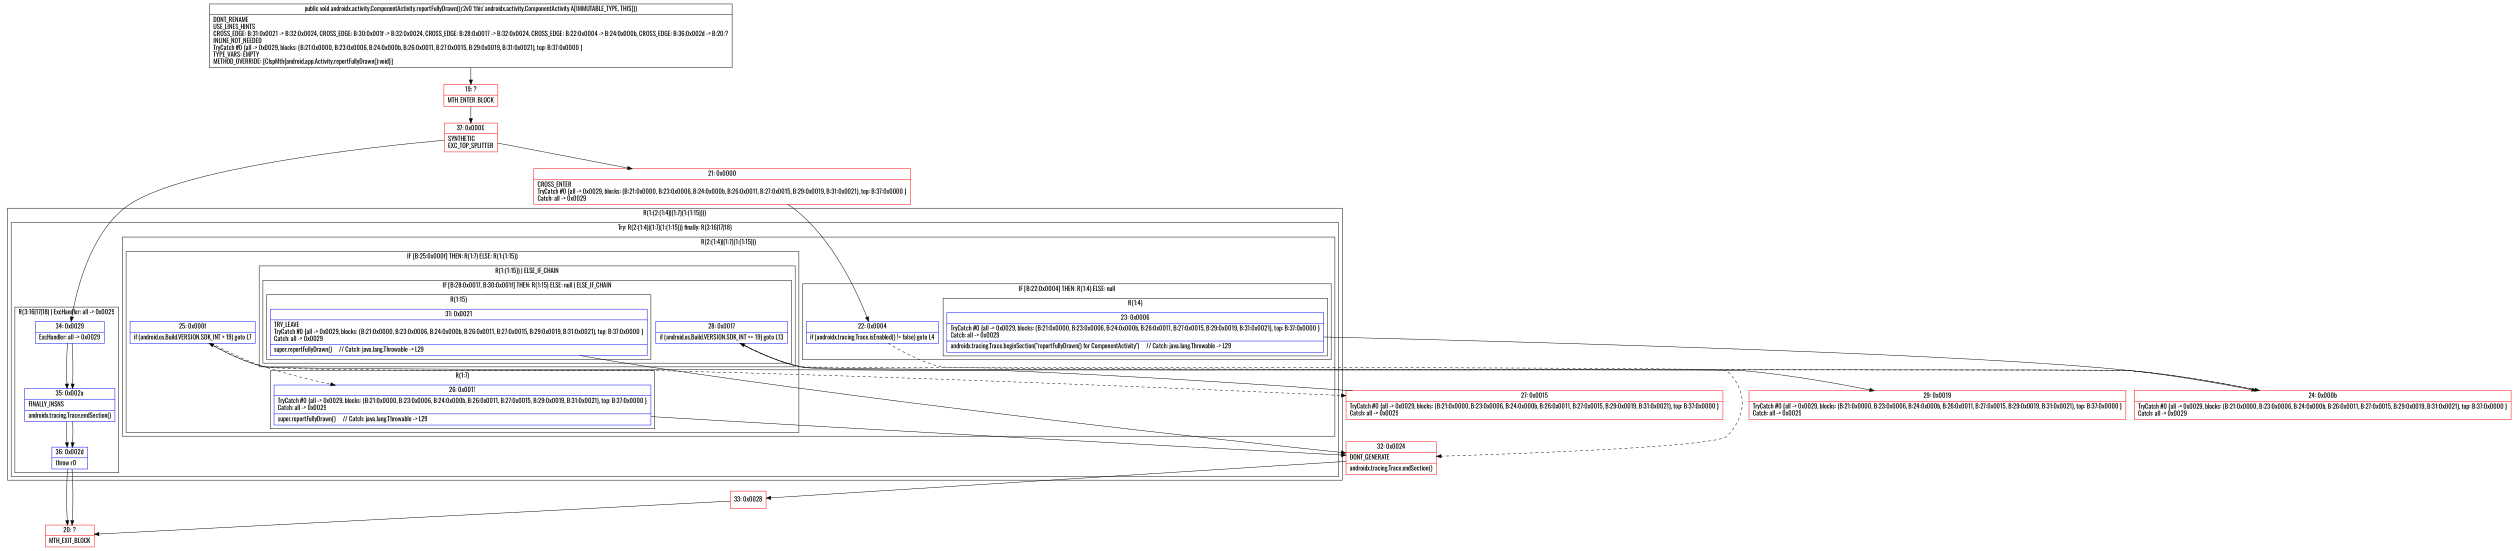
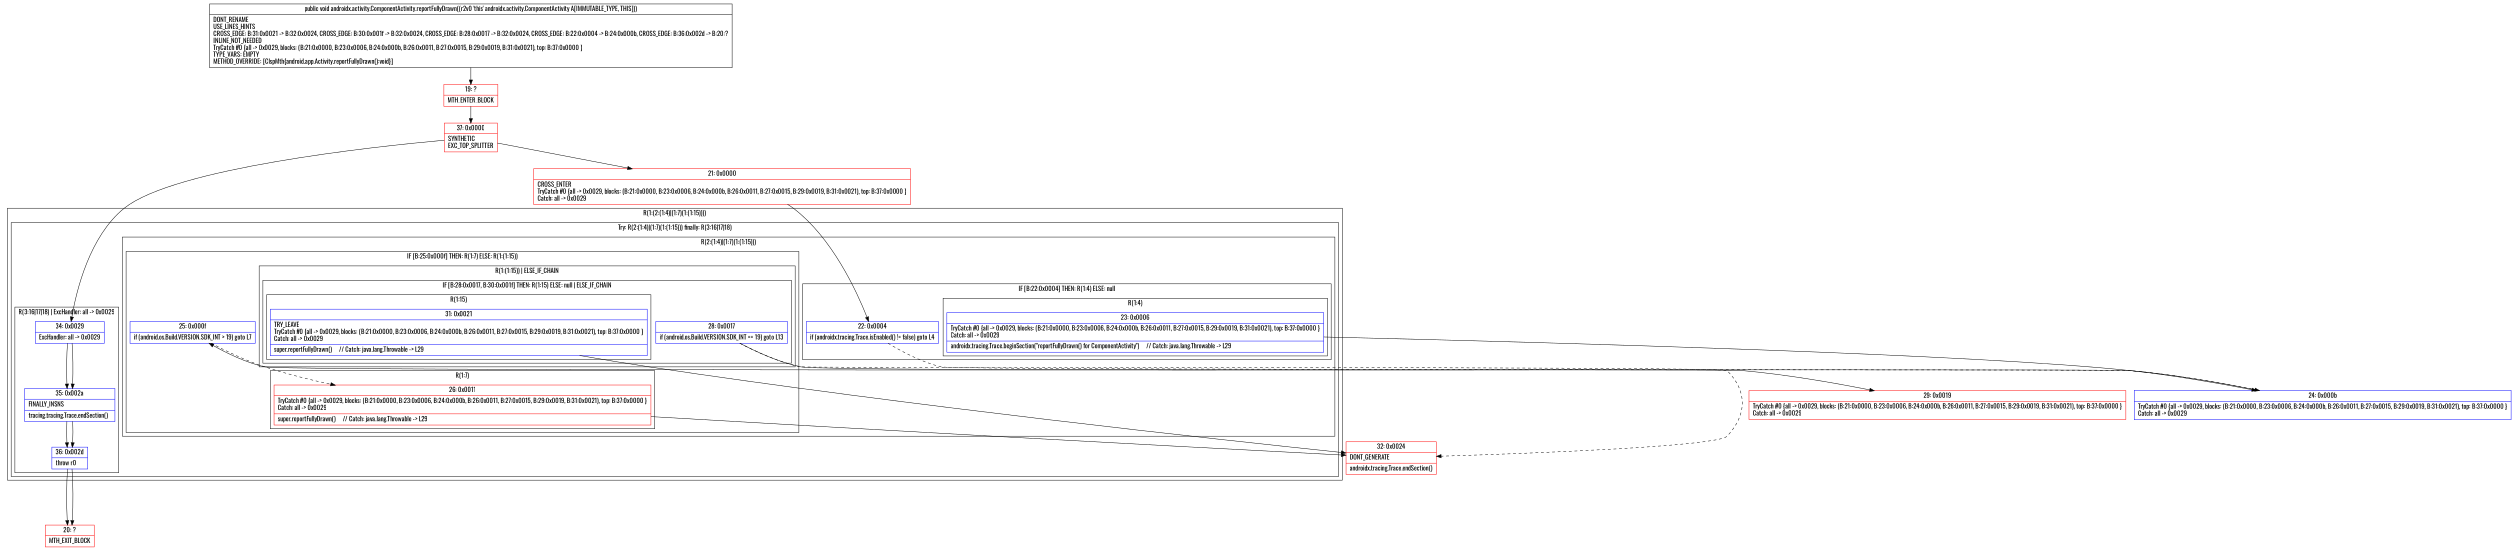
node "26: 0x0011": color blue -> red
node "27: 0x0015": removed
node "24: 0x000b": color red -> blue
node "35: 0x002a": text "androidx.tracing.Trace.endSection()" -> "tracing.tracing.Trace.endSection()"
node "33: 0x0028": removed
